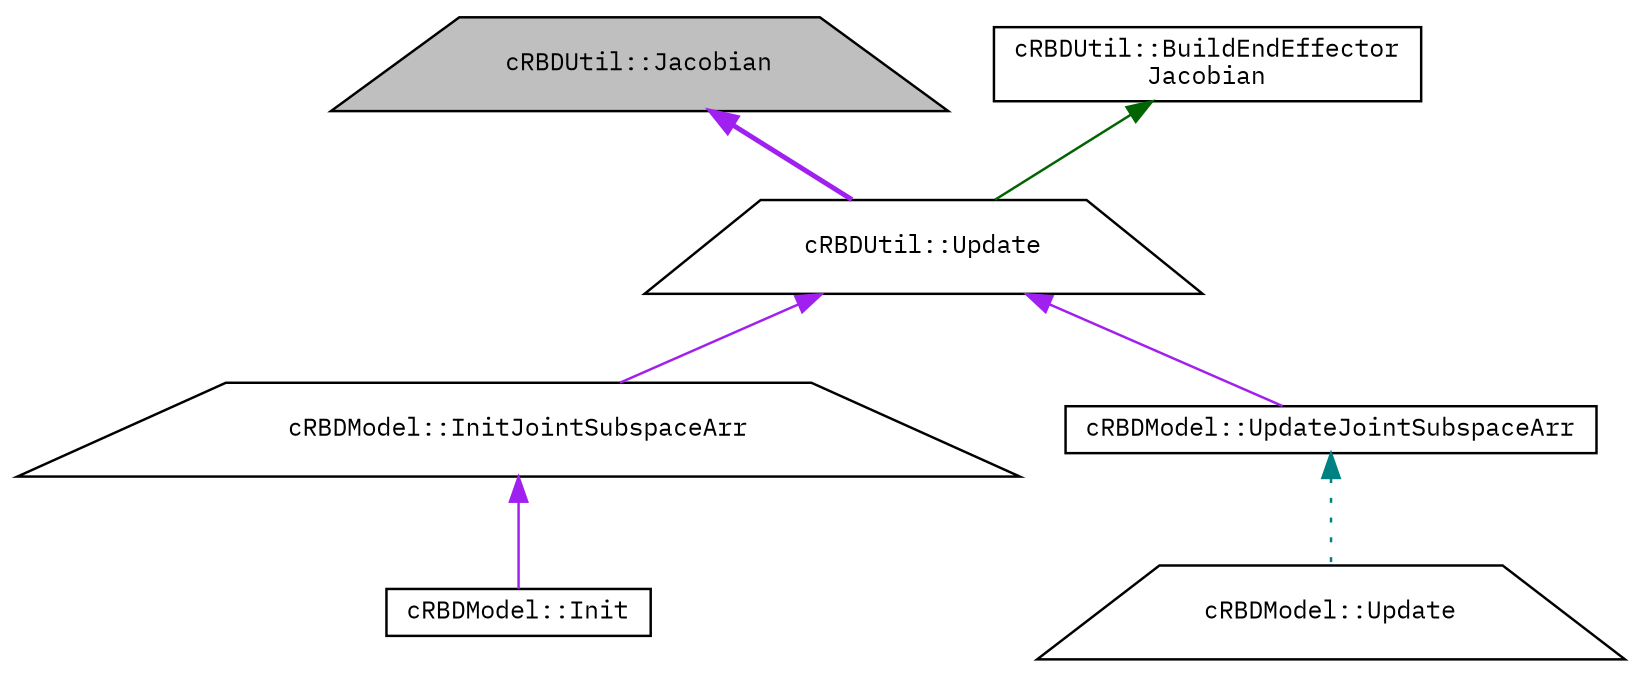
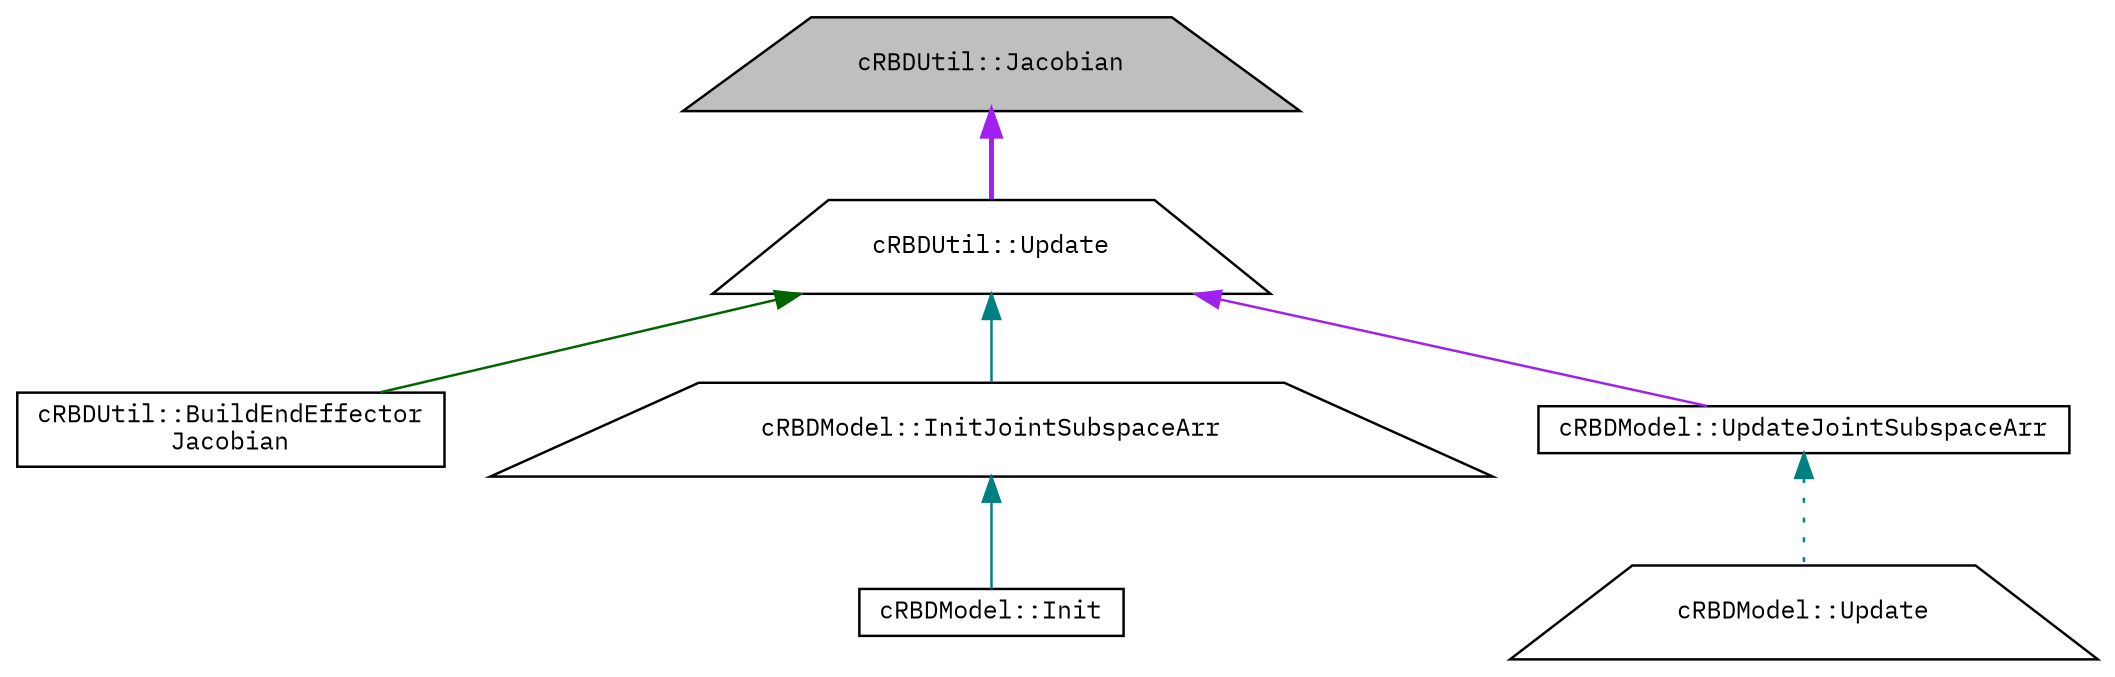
edge "cRBDUtil::Update" -> "cRBDUtil::BuildEndEffector Jacobian": reversed
edge "cRBDModel::InitJointSubspaceArr" -> "cRBDUtil::Update": color purple -> teal
edge "cRBDModel::Init" -> "cRBDModel::InitJointSubspaceArr": color purple -> teal
